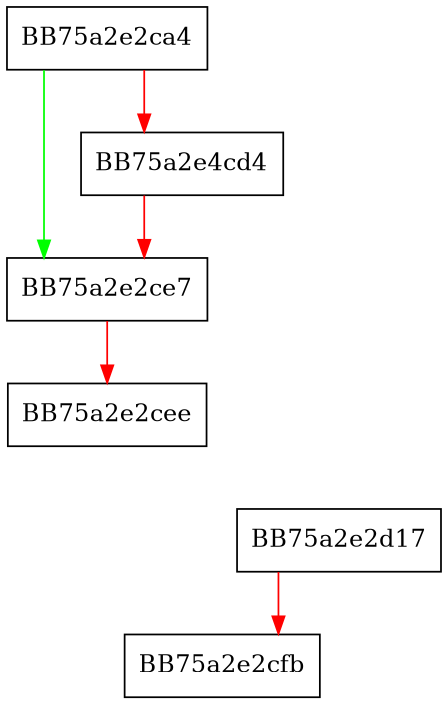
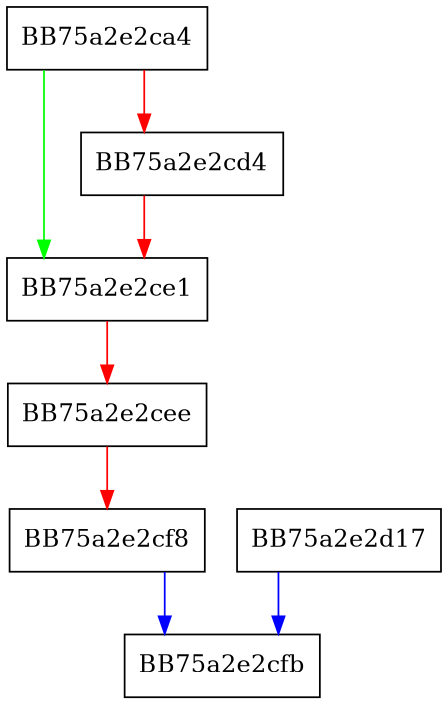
node "BB75a2e4cd4": label "BB75a2e4cd4" -> "BB75a2e2cd4"
node "BB75a2e2ce7": label "BB75a2e2ce7" -> "BB75a2e2ce1"
node "BB75a2e2cf8": added
edge "BB75a2e2d17" -> "BB75a2e2cfb": color red -> blue
